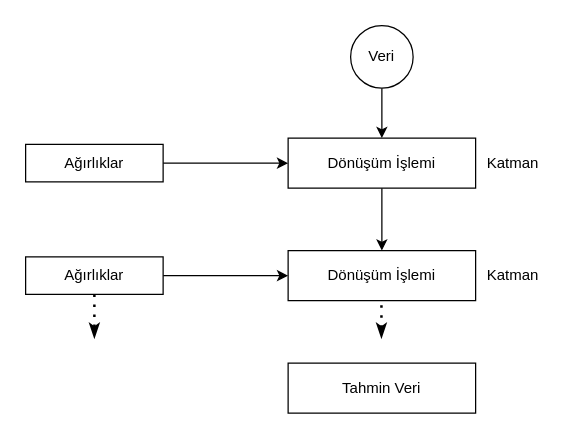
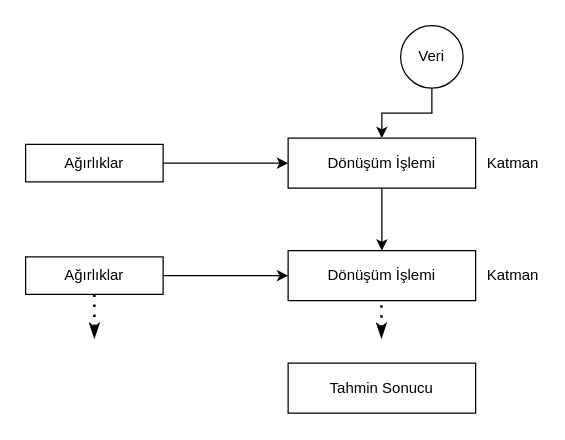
node "Veri": moved (382, 57) -> (432, 57)
node "Tahmin Veri": label "Tahmin Veri" -> "Tahmin Sonucu"
